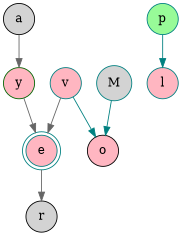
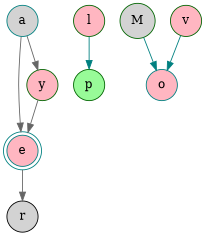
node "a": color black -> teal
node "p": color teal -> darkgreen
edge "p" -> "l": reversed
node "v": color teal -> darkgreen
node "M": color teal -> darkgreen
node "l": color teal -> darkgreen
edge "v" -> "e": now "a" -> "e"
node "o": color black -> teal
